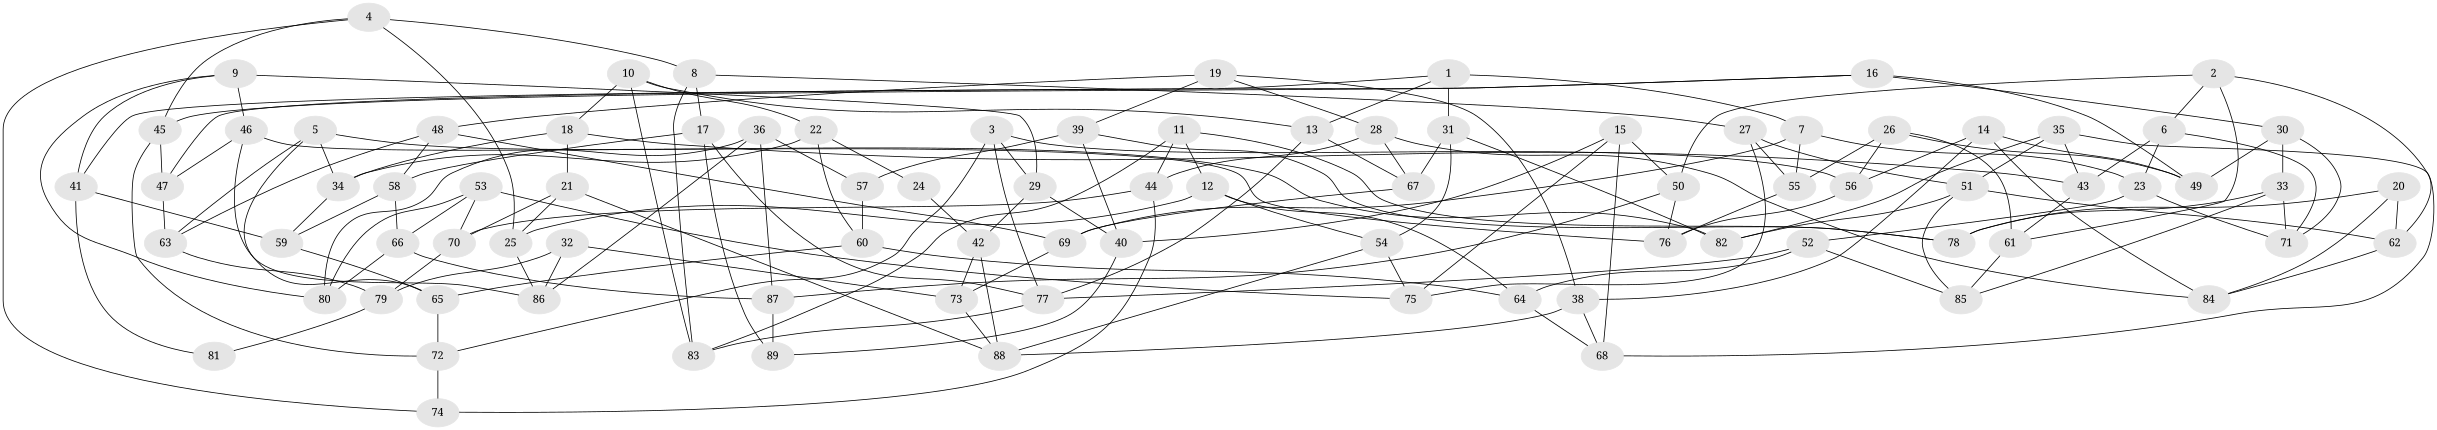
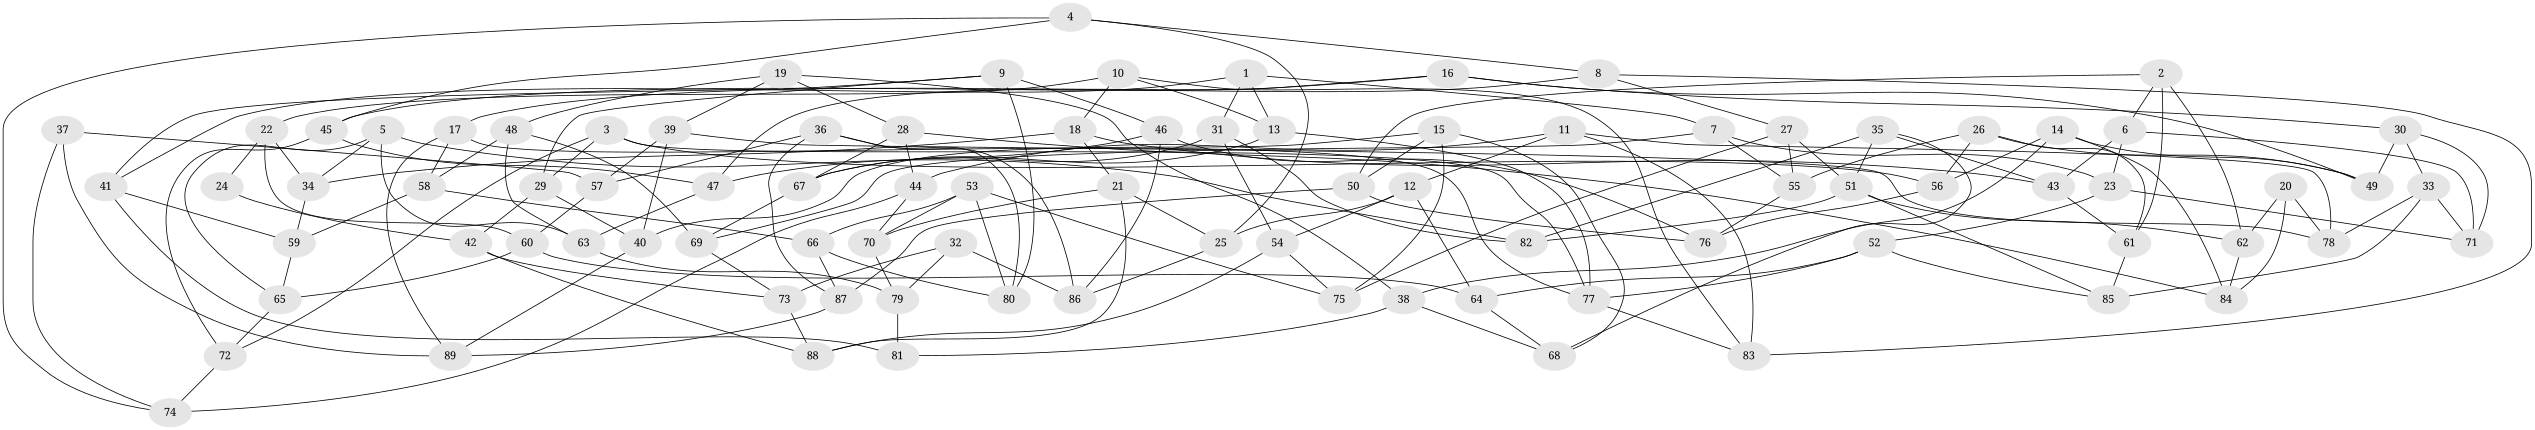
node "37": added
edge "38" -- "88": now "38" -- "81"
